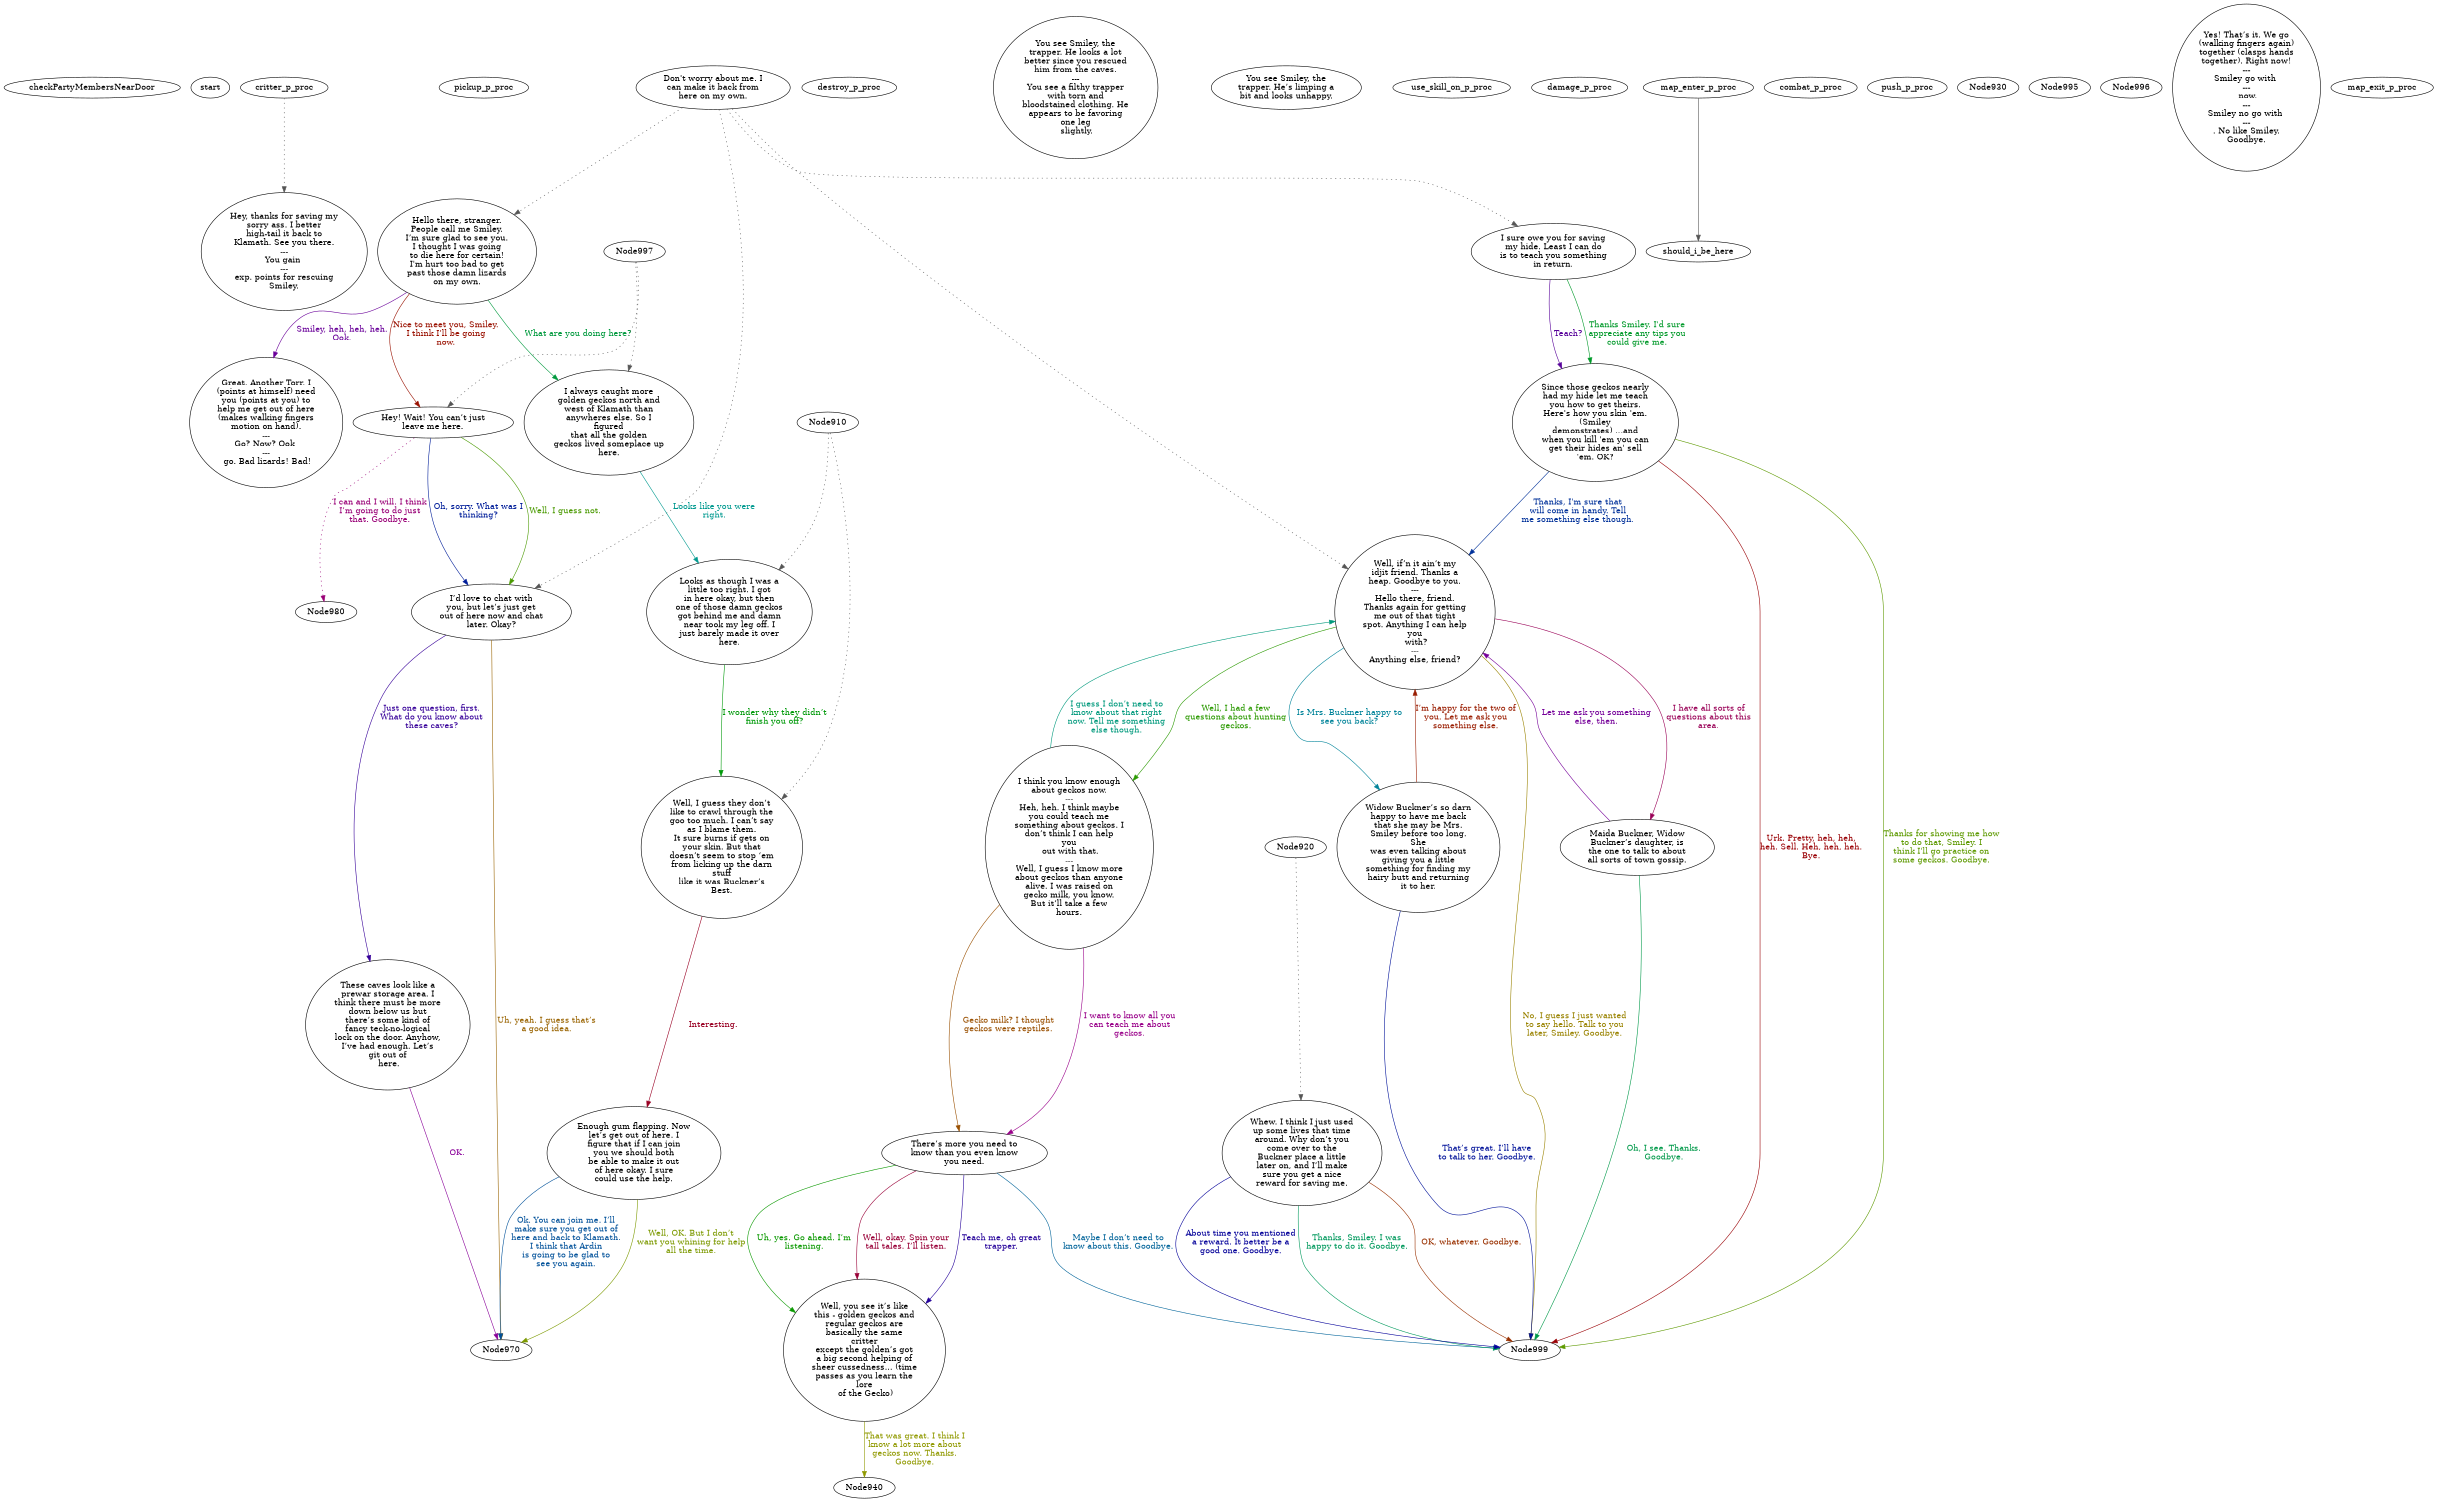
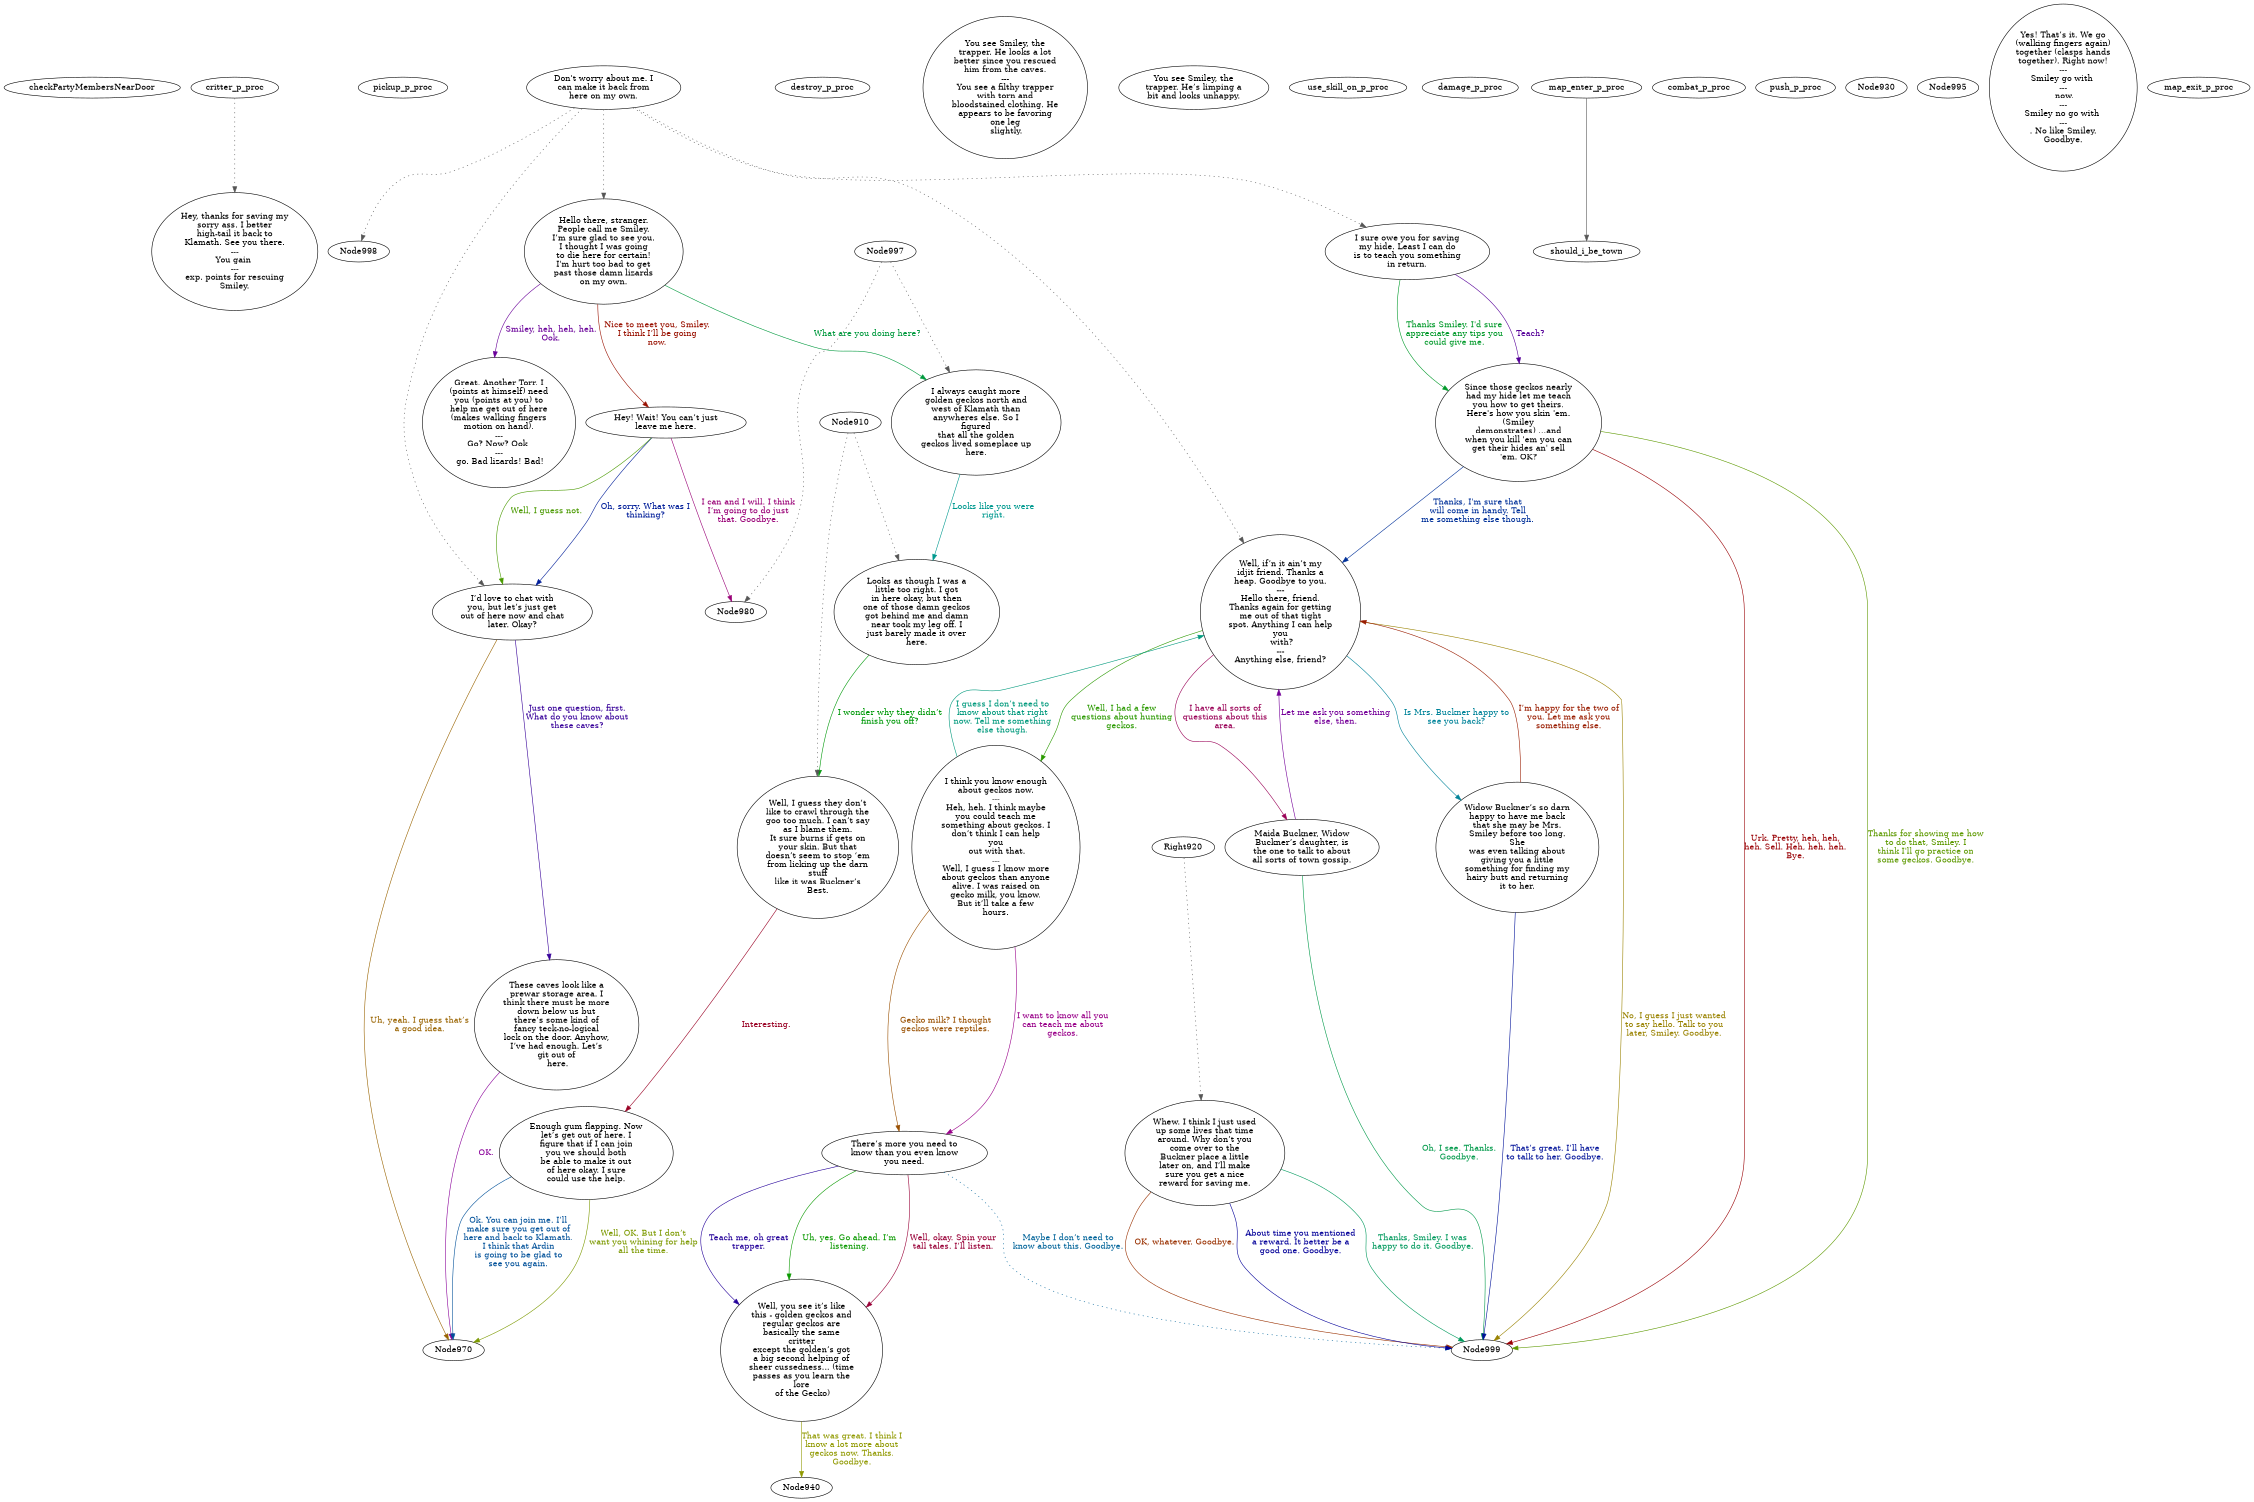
node "start": removed
node "Node996": removed
node "Node998": added
node "should_i_be_here": label "should_i_be_here" -> "should_i_be_town"
edge "Node997" -> "Hey! Wait! You can’t just leave me here.": now "Node997" -> "Node980"
edge "Hey! Wait! You can’t just leave me here." -> "Node980": style dotted -> solid
node "Node920": label "Node920" -> "Right920"
edge "There’s more you need to know than you even know you need." -> "Node999": style solid -> dotted
